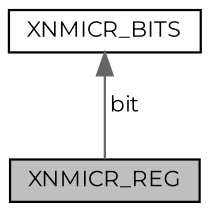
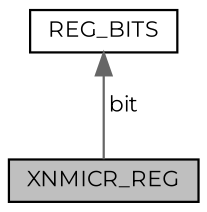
node "XNMICR_BITS": label "XNMICR_BITS" -> "REG_BITS"
